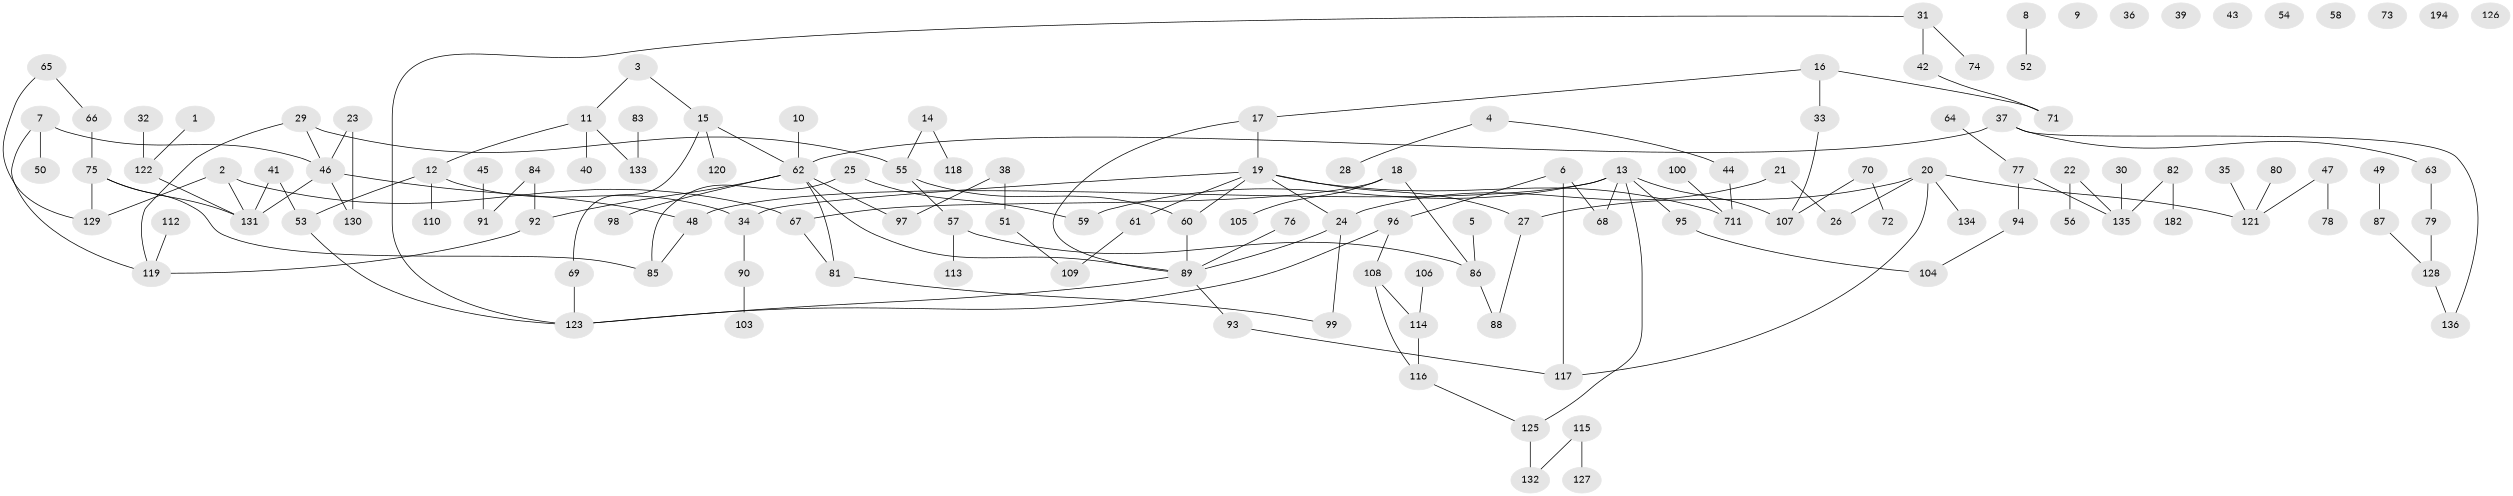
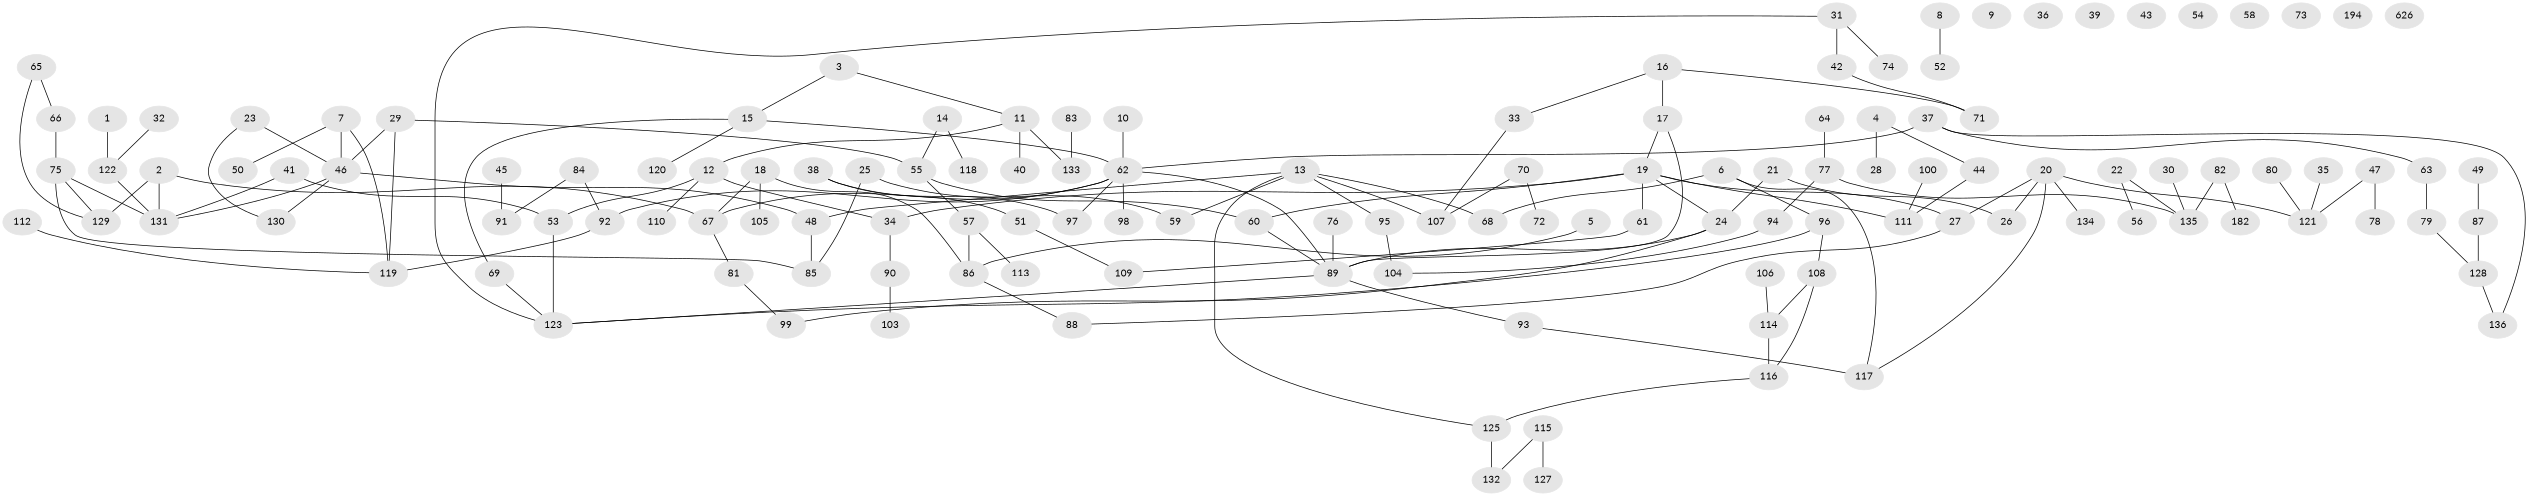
node "126": label "126" -> "626"
edge "62" -- "81": now "62" -- "67"
node "711": label "711" -> "111"
